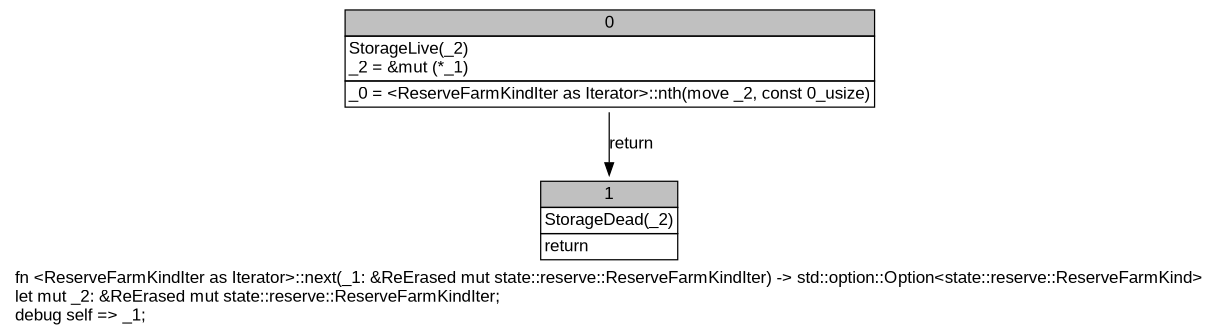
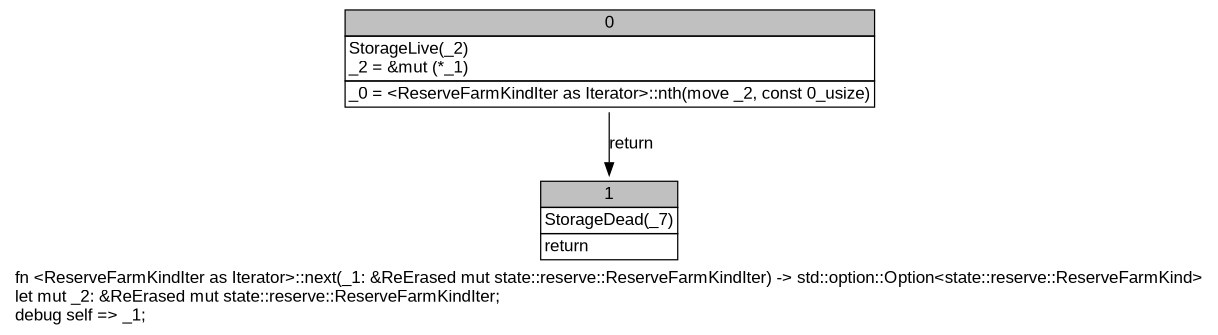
node "1": text "StorageDead(_2)" -> "StorageDead(_7)"
